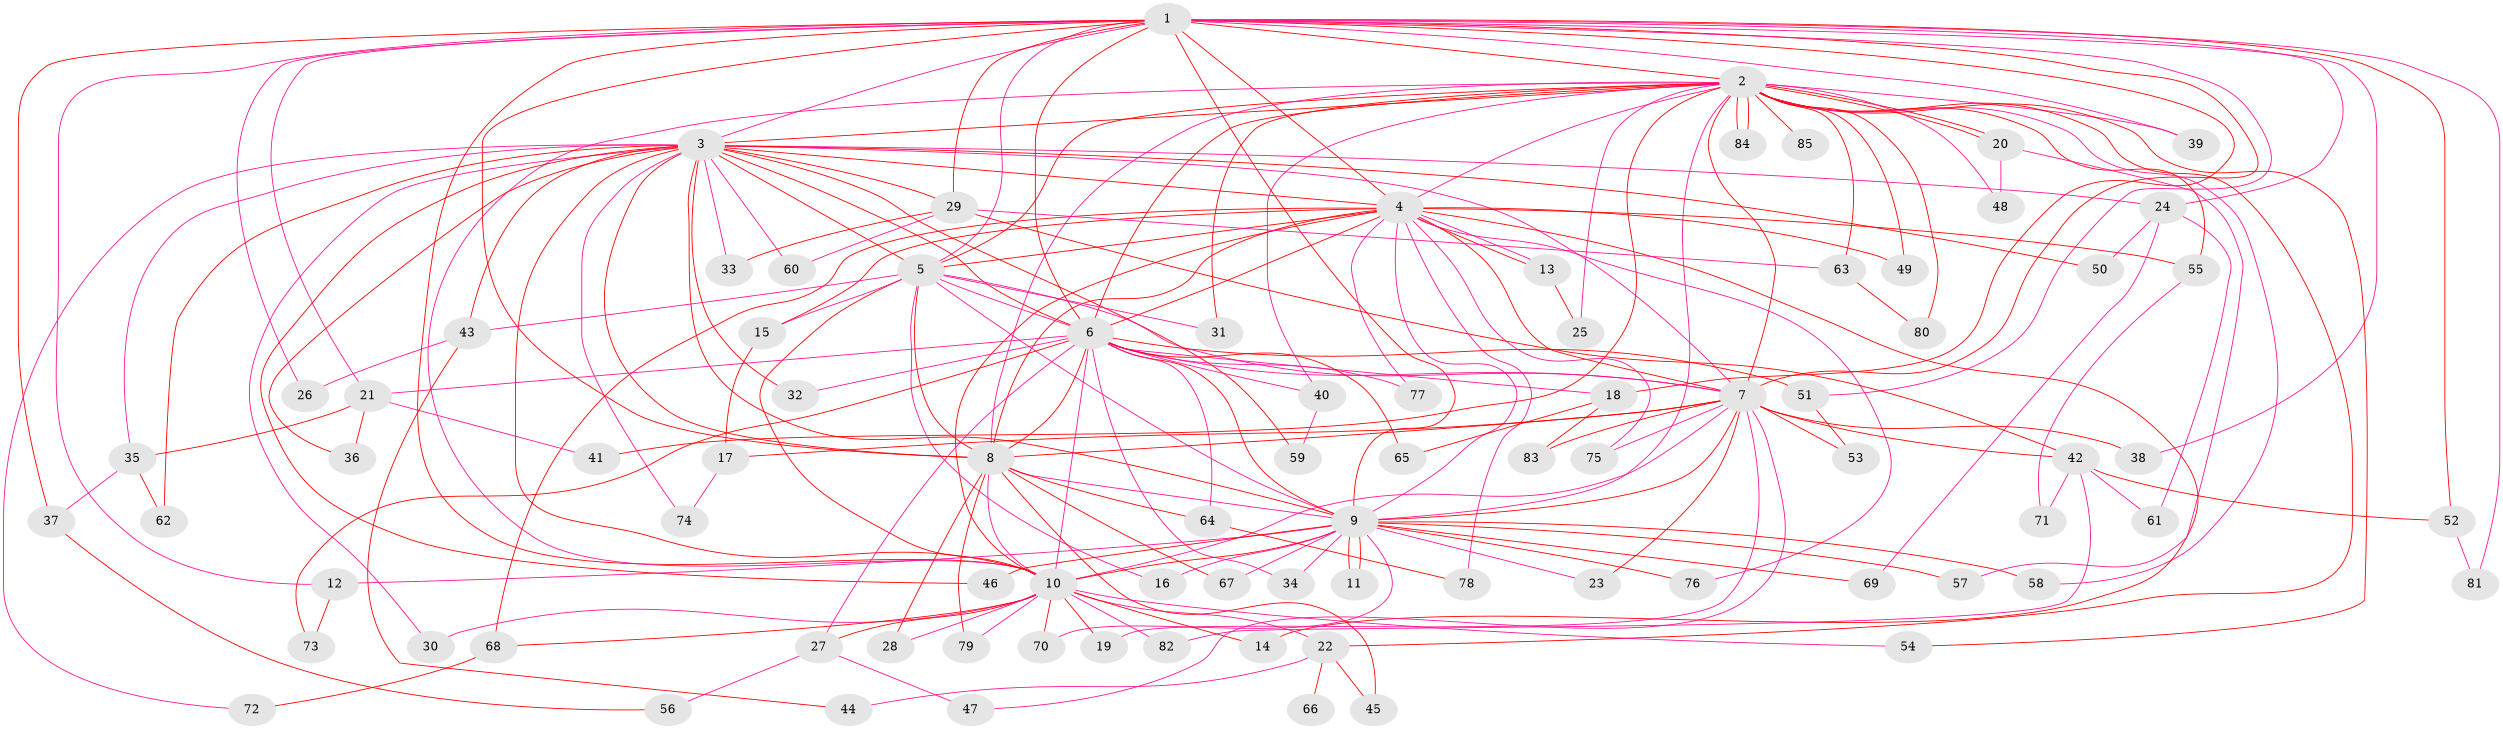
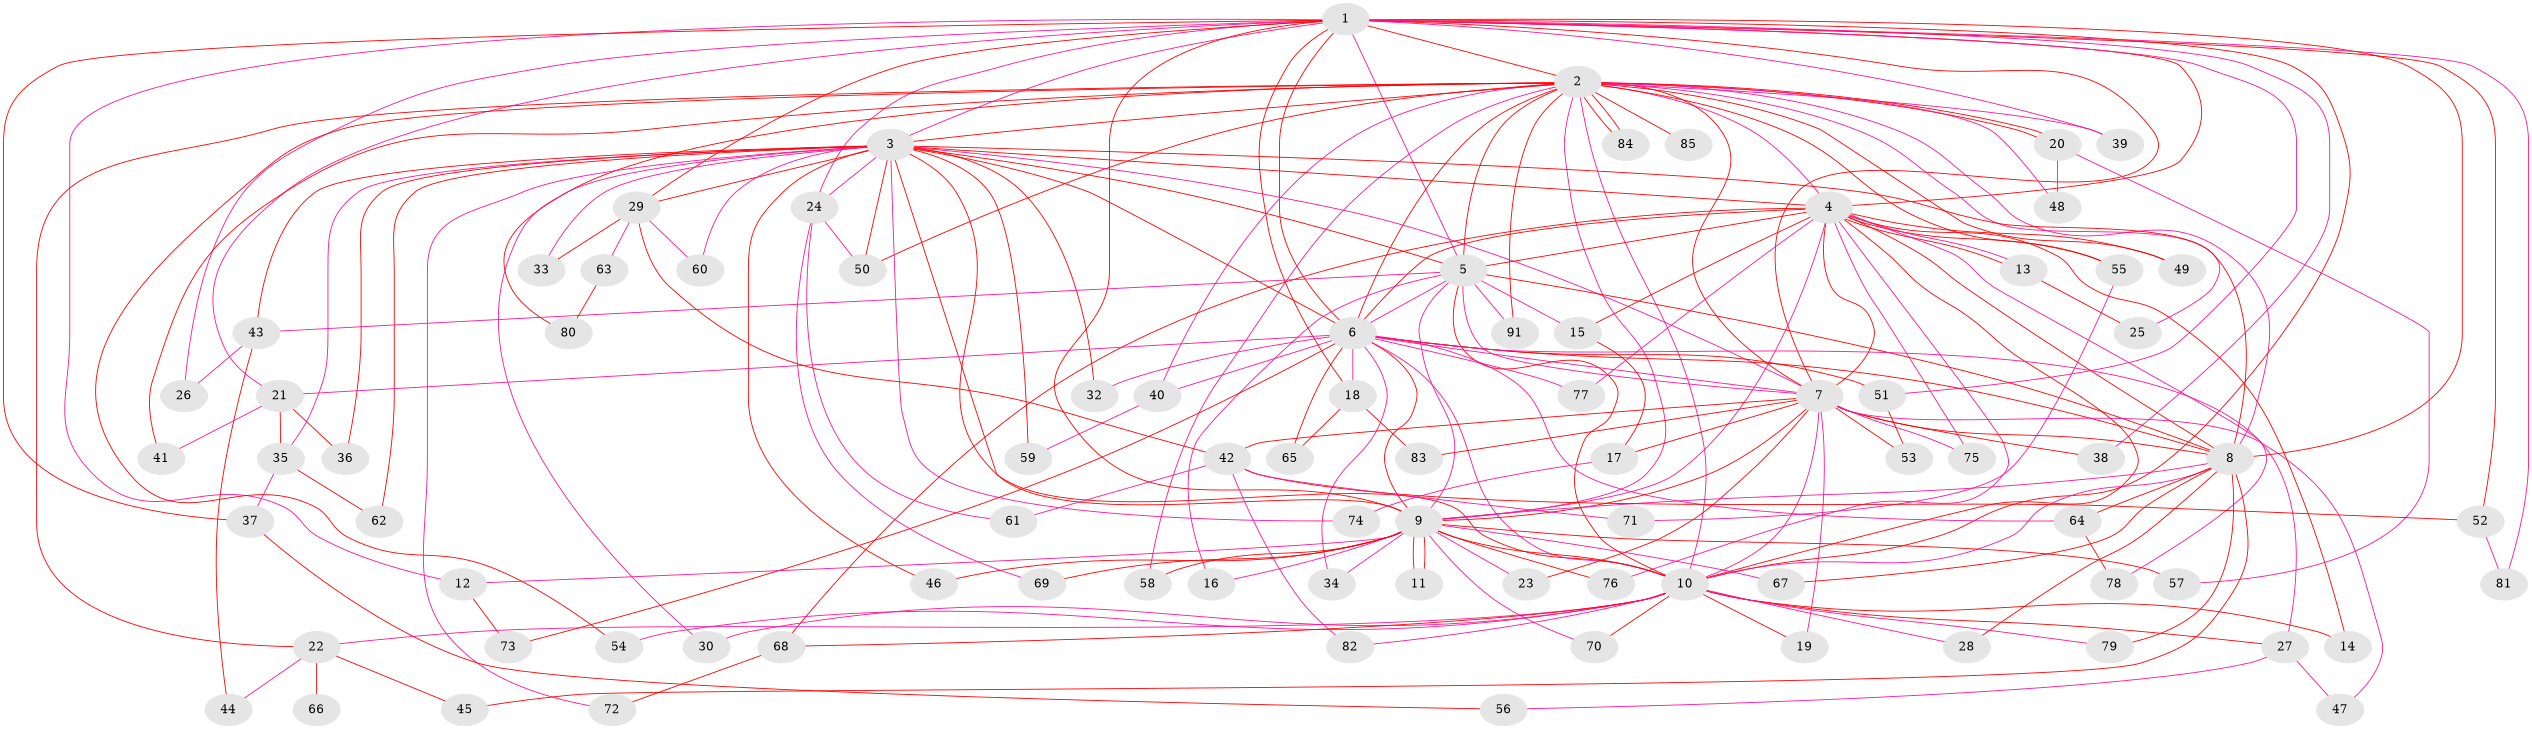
edge "2" -- "63": now "2" -- "50"
node "31": label "31" -> "91"
